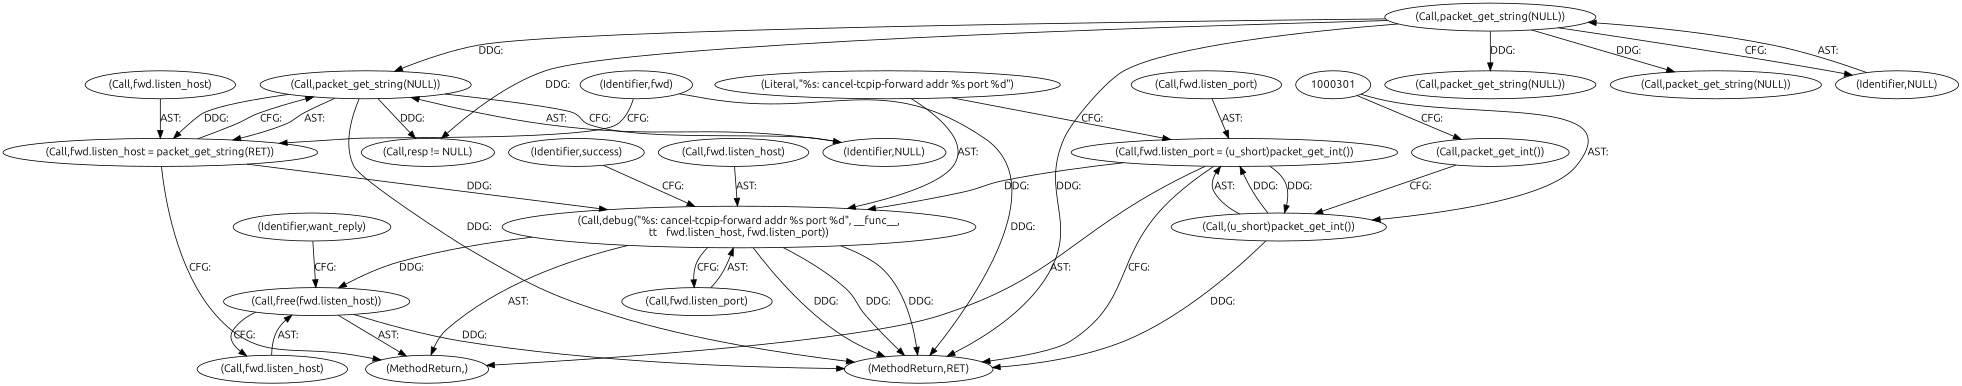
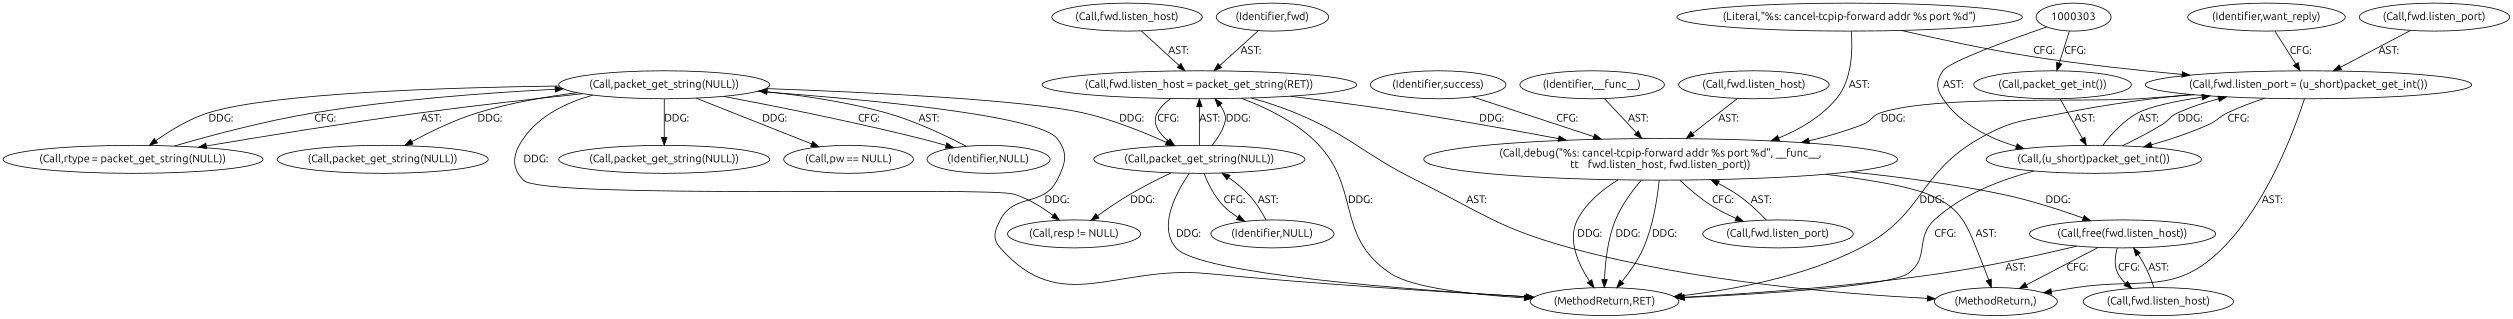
node "1000301": label "1000301" -> "1000303"
node "(Identifier,__func__)": added
edge "(Identifier,fwd)" -> "(Call,fwd.listen_host = packet_get_string(RET))": label "CFG: " -> "AST: "
edge "(Identifier,fwd)" -> "(MethodReturn,RET)": now "(Call,fwd.listen_host = packet_get_string(RET))" -> "(MethodReturn,RET)"
node "(Call,rtype = packet_get_string(NULL))": added
node "(Call,pw == NULL)": added
edge "(Call,fwd.listen_port = (u_short)packet_get_int())" -> "(Call,(u_short)packet_get_int())": label "DDG: " -> "CFG: "
edge "(Call,packet_get_int())" -> "(Call,(u_short)packet_get_int())": label "CFG: " -> "AST: "
edge "(Identifier,want_reply)" -> "(Call,free(fwd.listen_host))": now "(Identifier,want_reply)" -> "(Call,fwd.listen_port = (u_short)packet_get_int())"
edge "(Call,fwd.listen_host = packet_get_string(RET))" -> "(MethodReturn,)": label "CFG: " -> "AST: "
edge "(Call,fwd.listen_port = (u_short)packet_get_int())" -> "(MethodReturn,RET)": label "CFG: " -> "DDG: "
edge "(Call,(u_short)packet_get_int())" -> "(MethodReturn,RET)": label "DDG: " -> "CFG: "
edge "(Call,free(fwd.listen_host))" -> "(MethodReturn,)": label "AST: " -> "CFG: "
edge "(Call,free(fwd.listen_host))" -> "(MethodReturn,RET)": label "DDG: " -> "AST: "
